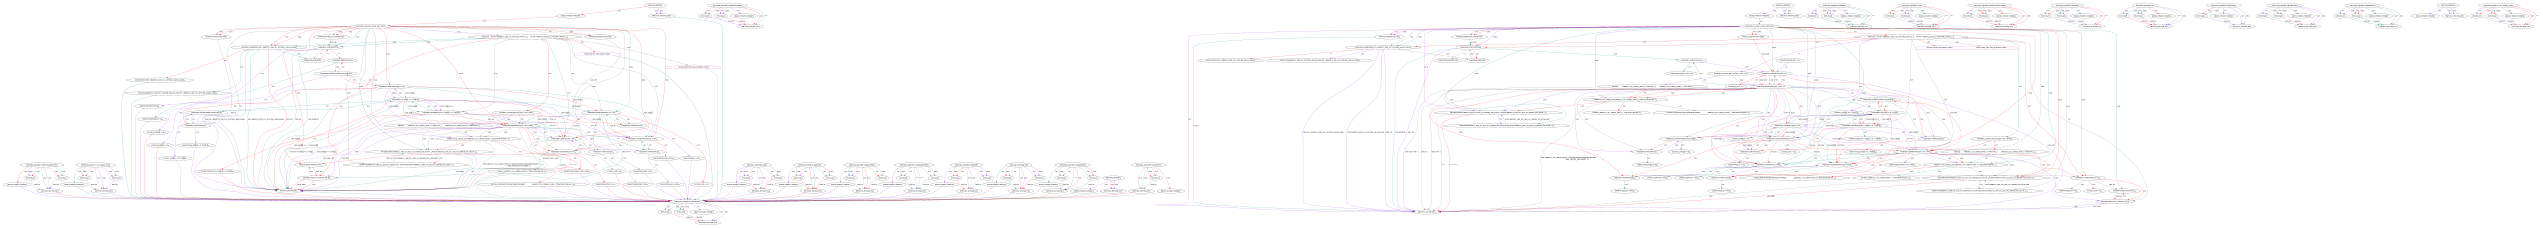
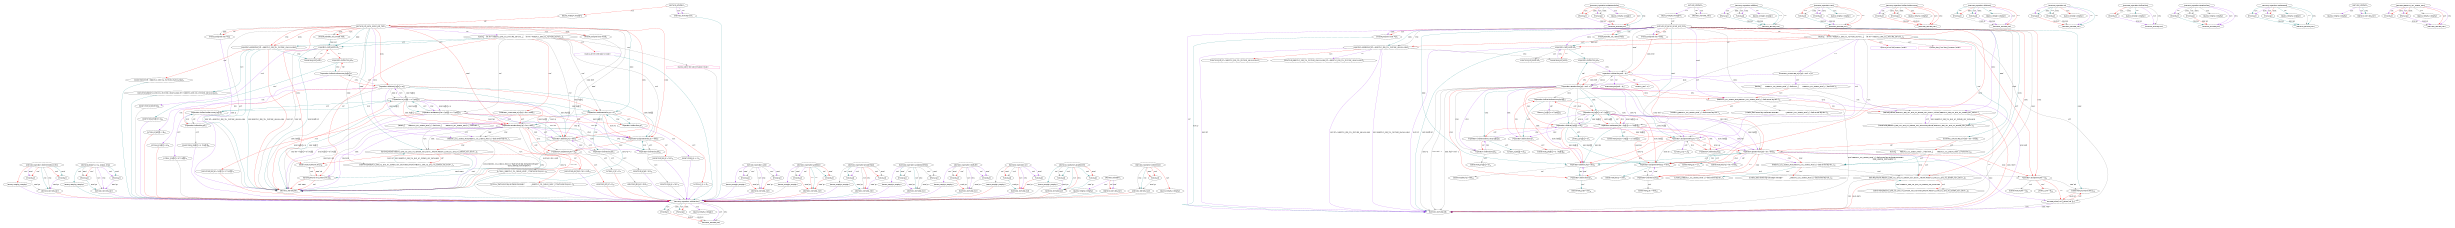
edge "(IDENTIFIER,end,end - 2)" -> "(<operator>.subtraction,end - 2)": reversed
node "(IDENTIFIER,p,(*p) > end - 2)": removed
